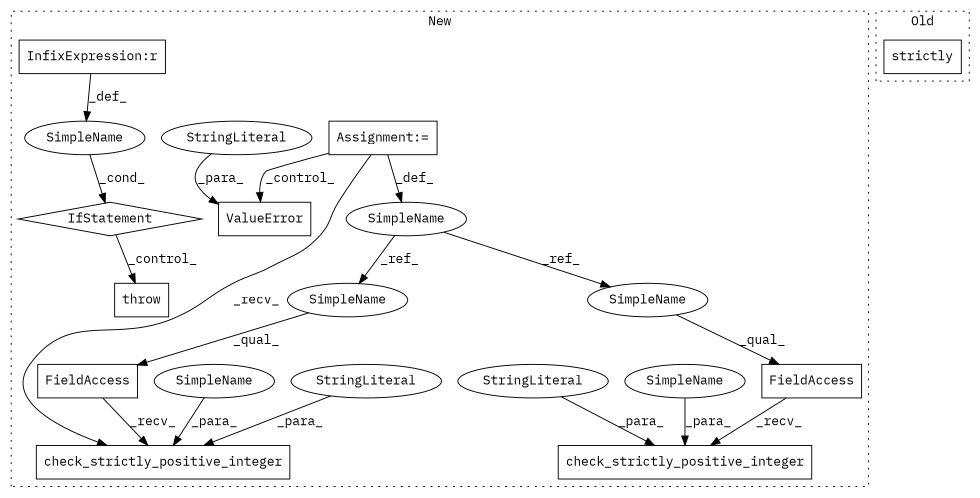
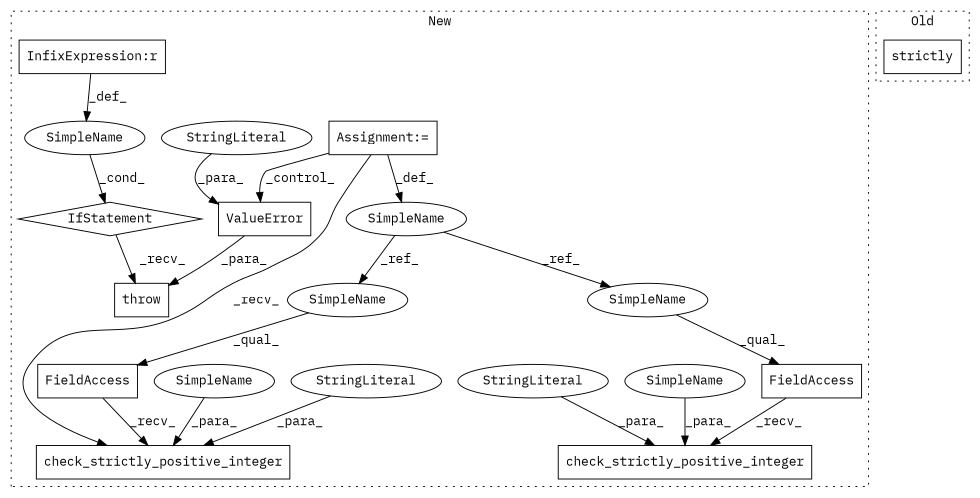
edge "IfStatement" -> "throw": label "_control_" -> "_recv_"
edge "ValueError" -> "throw": added, label "_para_"
